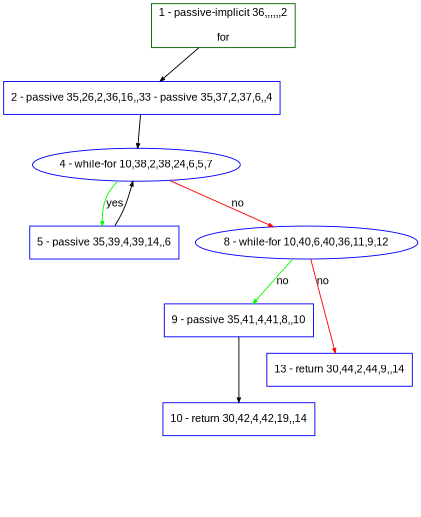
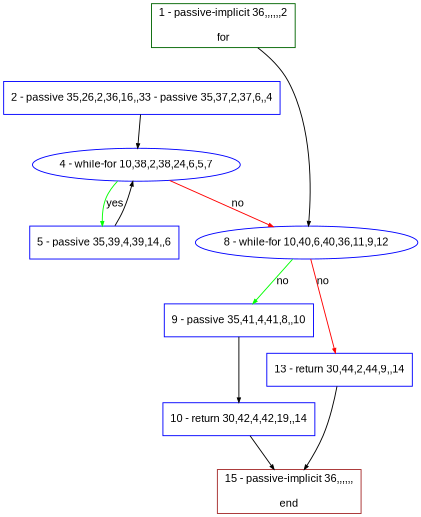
edge "1 - passive-implicit 36,,,,,,2 for" -> "2 - passive 35,26,2,36,16,,33 - passive 35,37,2,37,6,,4": now "1 - passive-implicit 36,,,,,,2 for" -> "8 - while-for 10,40,6,40,36,11,9,12"
node "15 - passive-implicit 36,,,,,, end": added
